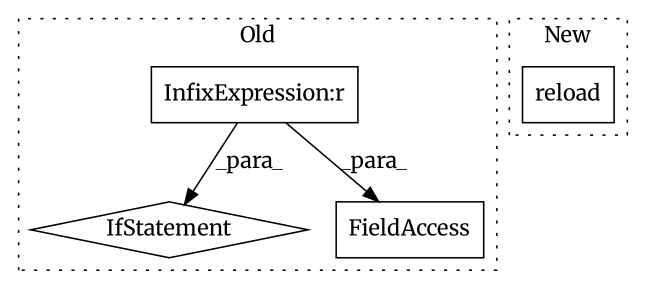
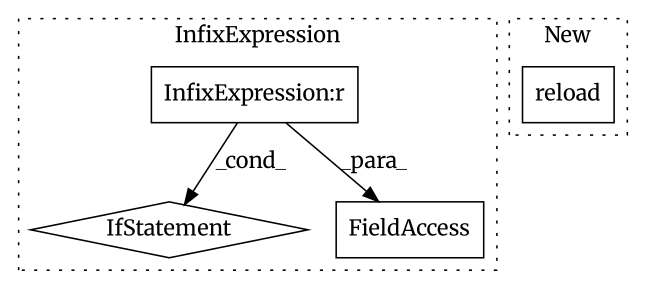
cluster "Old": label "Old" -> "InfixExpression"
edge "InfixExpression:r" -> "IfStatement": label "_para_" -> "_cond_"
